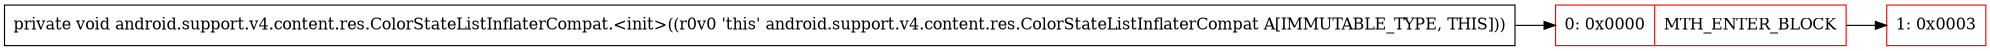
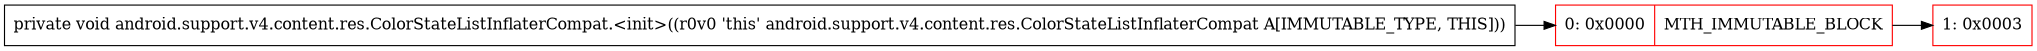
node "0: 0x0000": text "MTH_ENTER_BLOCK" -> "MTH_IMMUTABLE_BLOCK"
